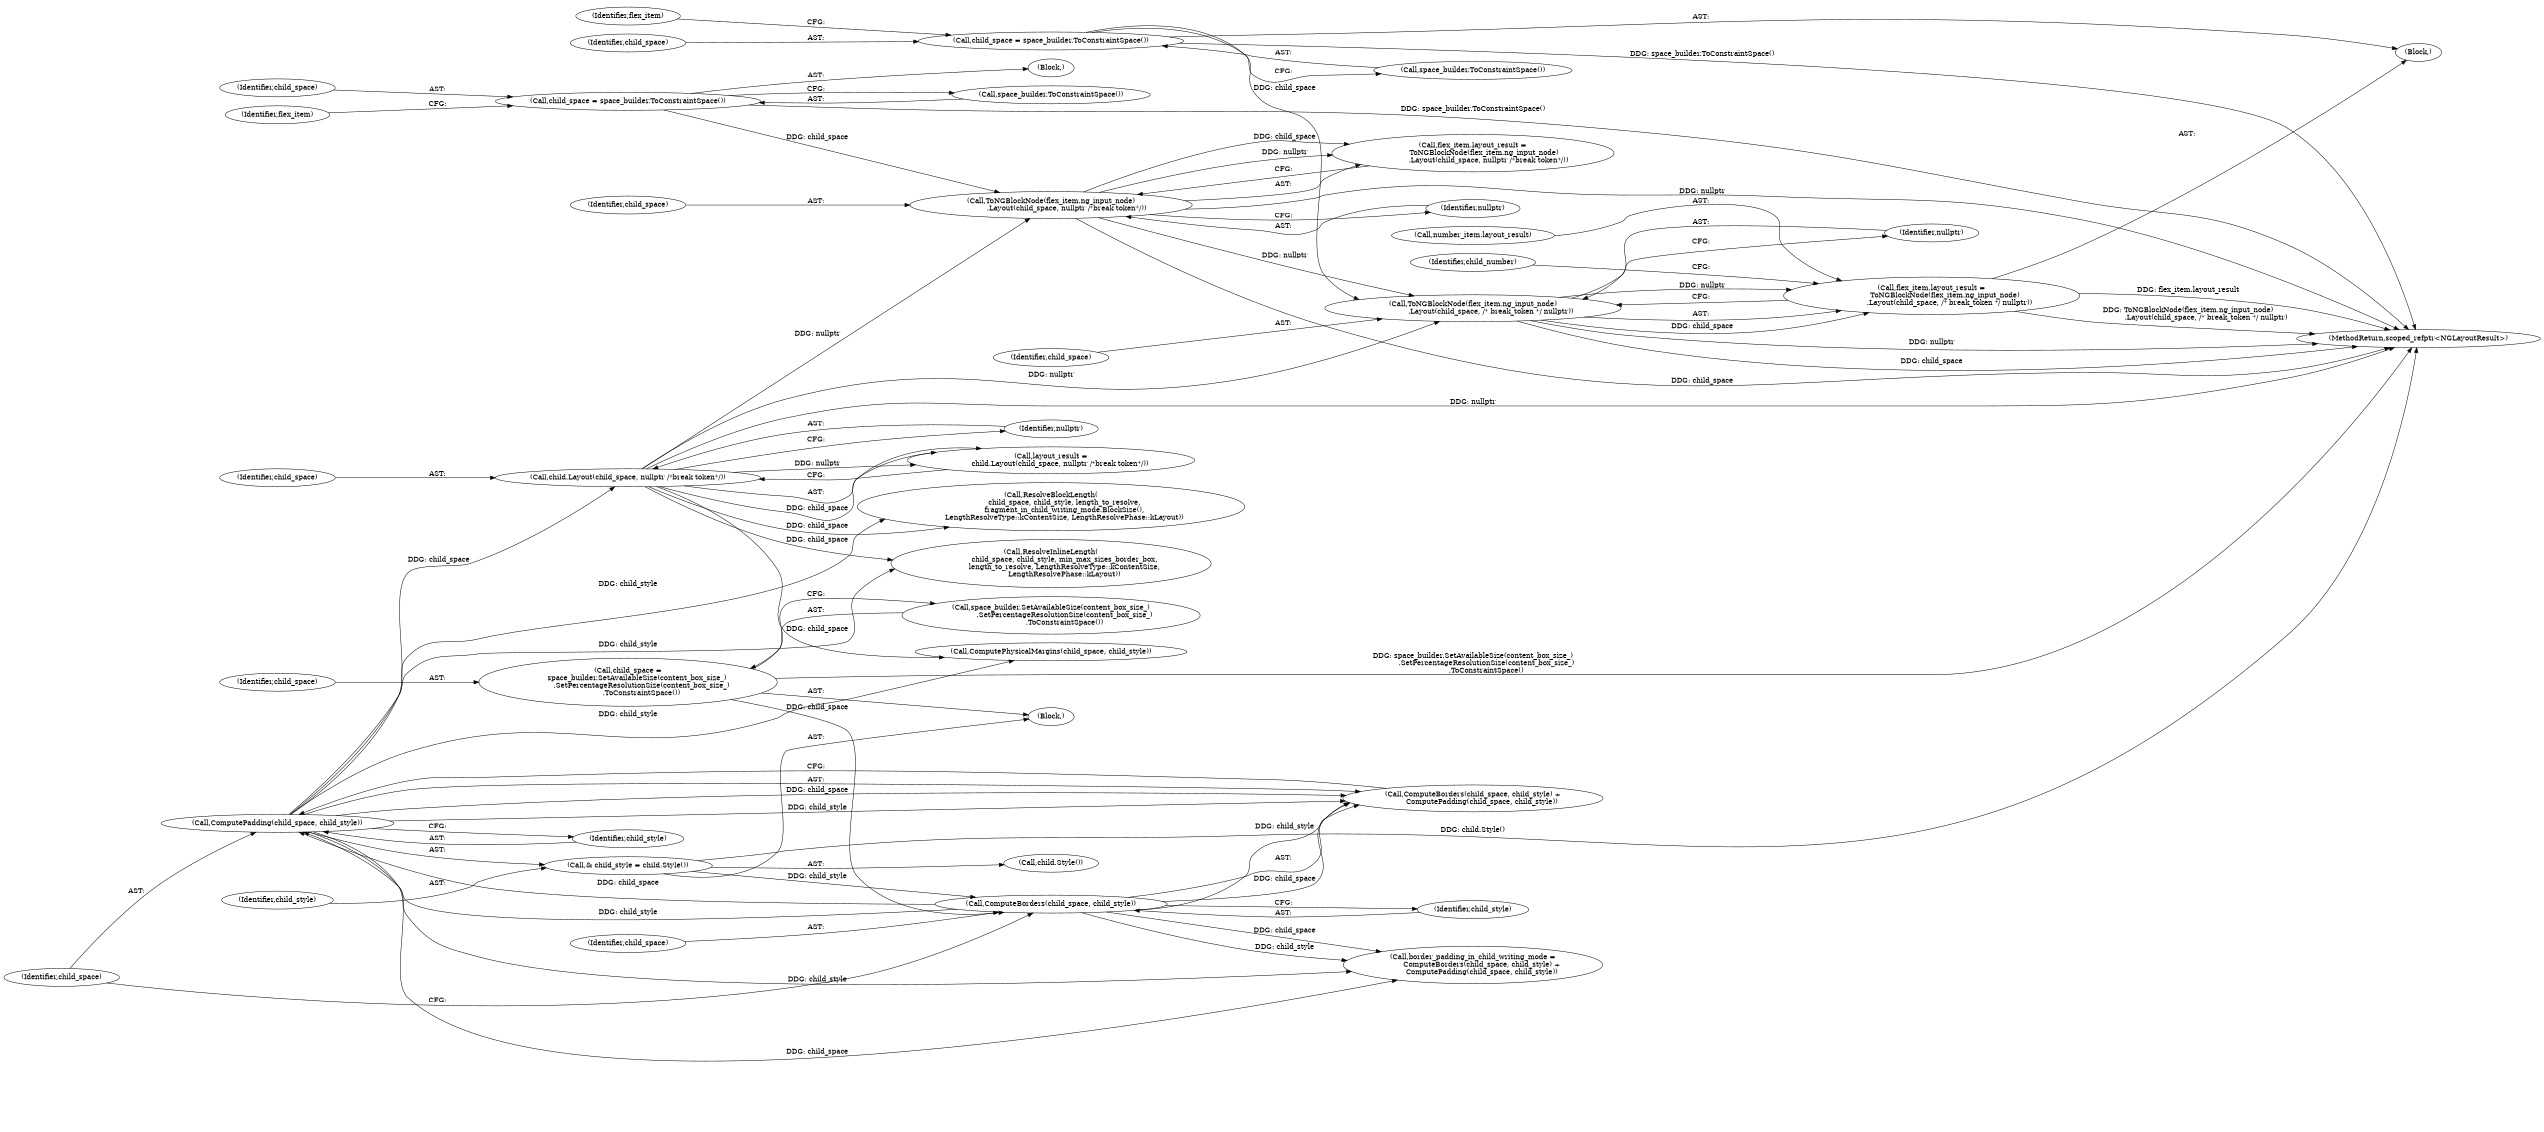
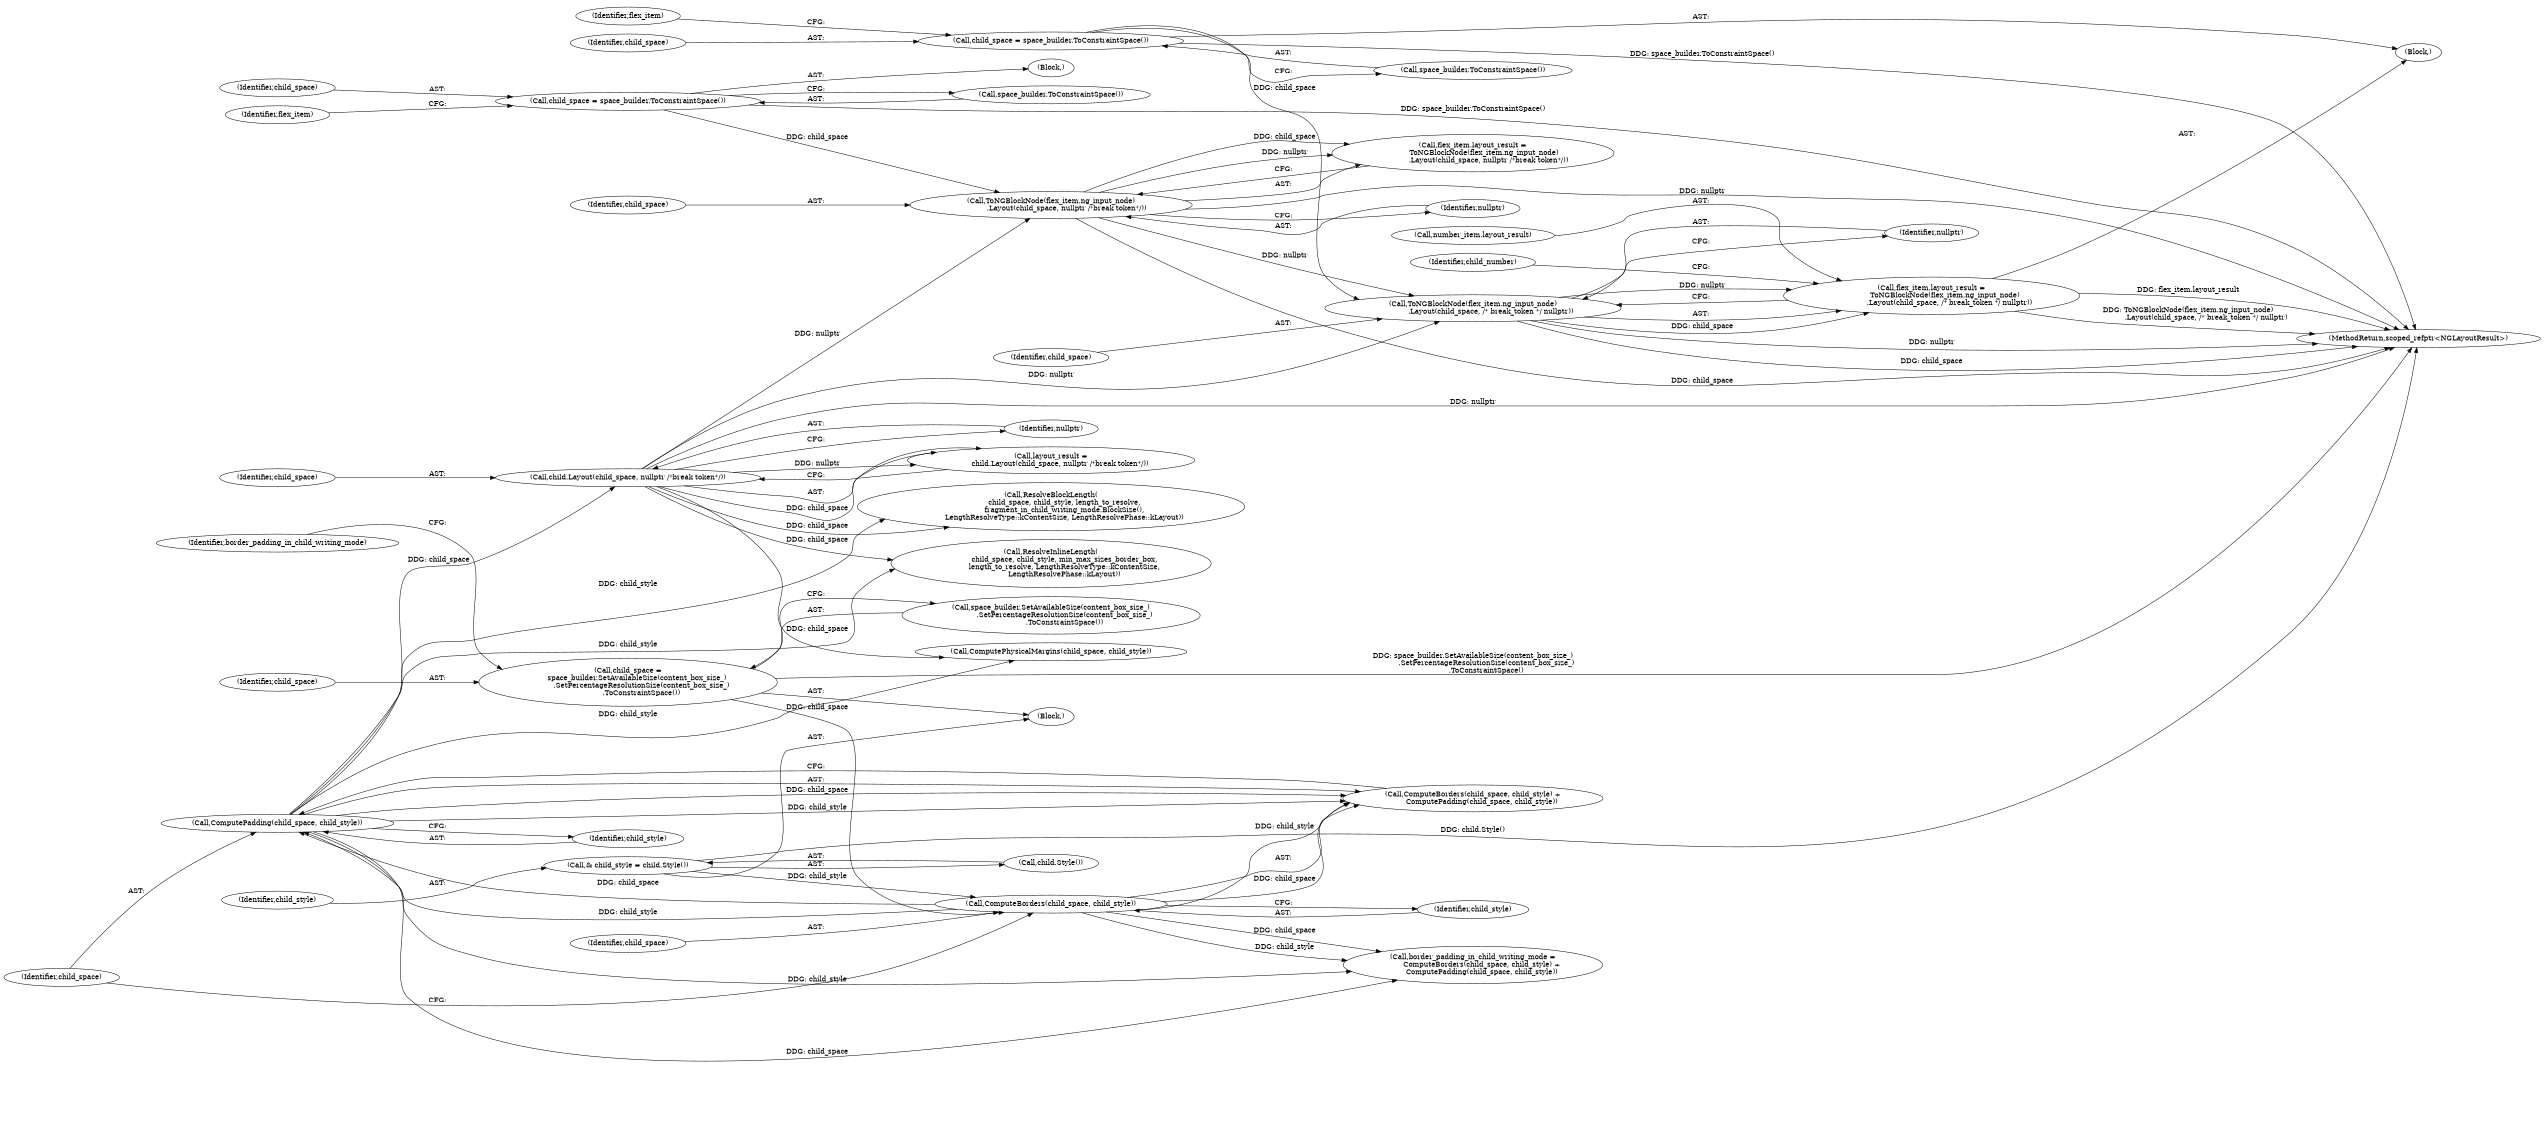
node "(Identifier,border_padding_in_child_writing_mode)": added
edge "(Call,ComputePadding(child_space, child_style))" -> "(Call,& child_style = child.Style())": now "(Call,child.Style())" -> "(Call,& child_style = child.Style())"
